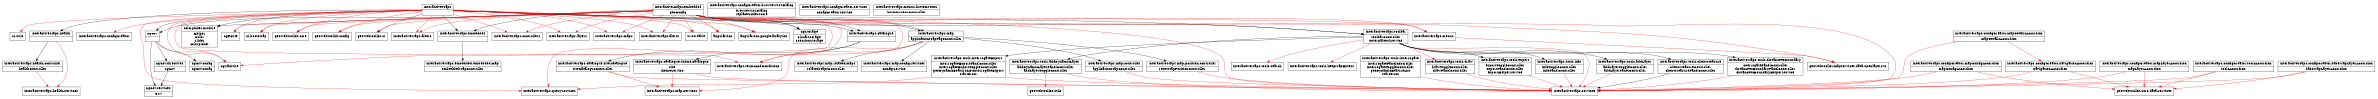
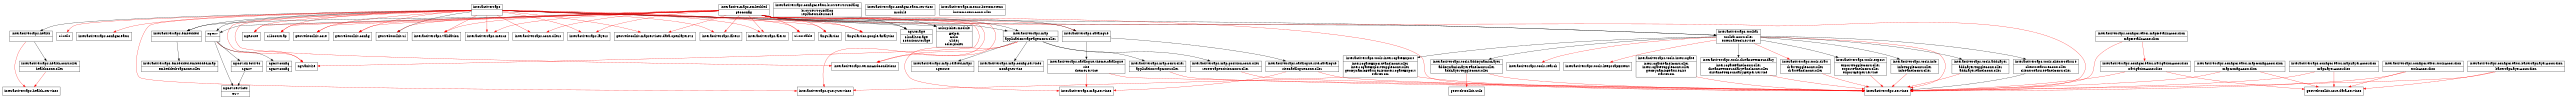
node "interactiveMaps.configCreator.services": text "configCreatorService" -> "module"
edge "interactiveMaps" -> "interactiveMaps.catalogue": color black -> red
node "interactiveMaps.maps": label "interactiveMaps.maps" -> "interactiveMaps.validation"
edge "interactiveMaps.menus" -> "geowebtoolkit.mapservices.data.openlayersv2": now "interactiveMaps" -> "geowebtoolkit.mapservices.data.openlayersv2"
node "interactiveMaps.map.related-maps": text "relatedMapsController" -> "ngRoute"
